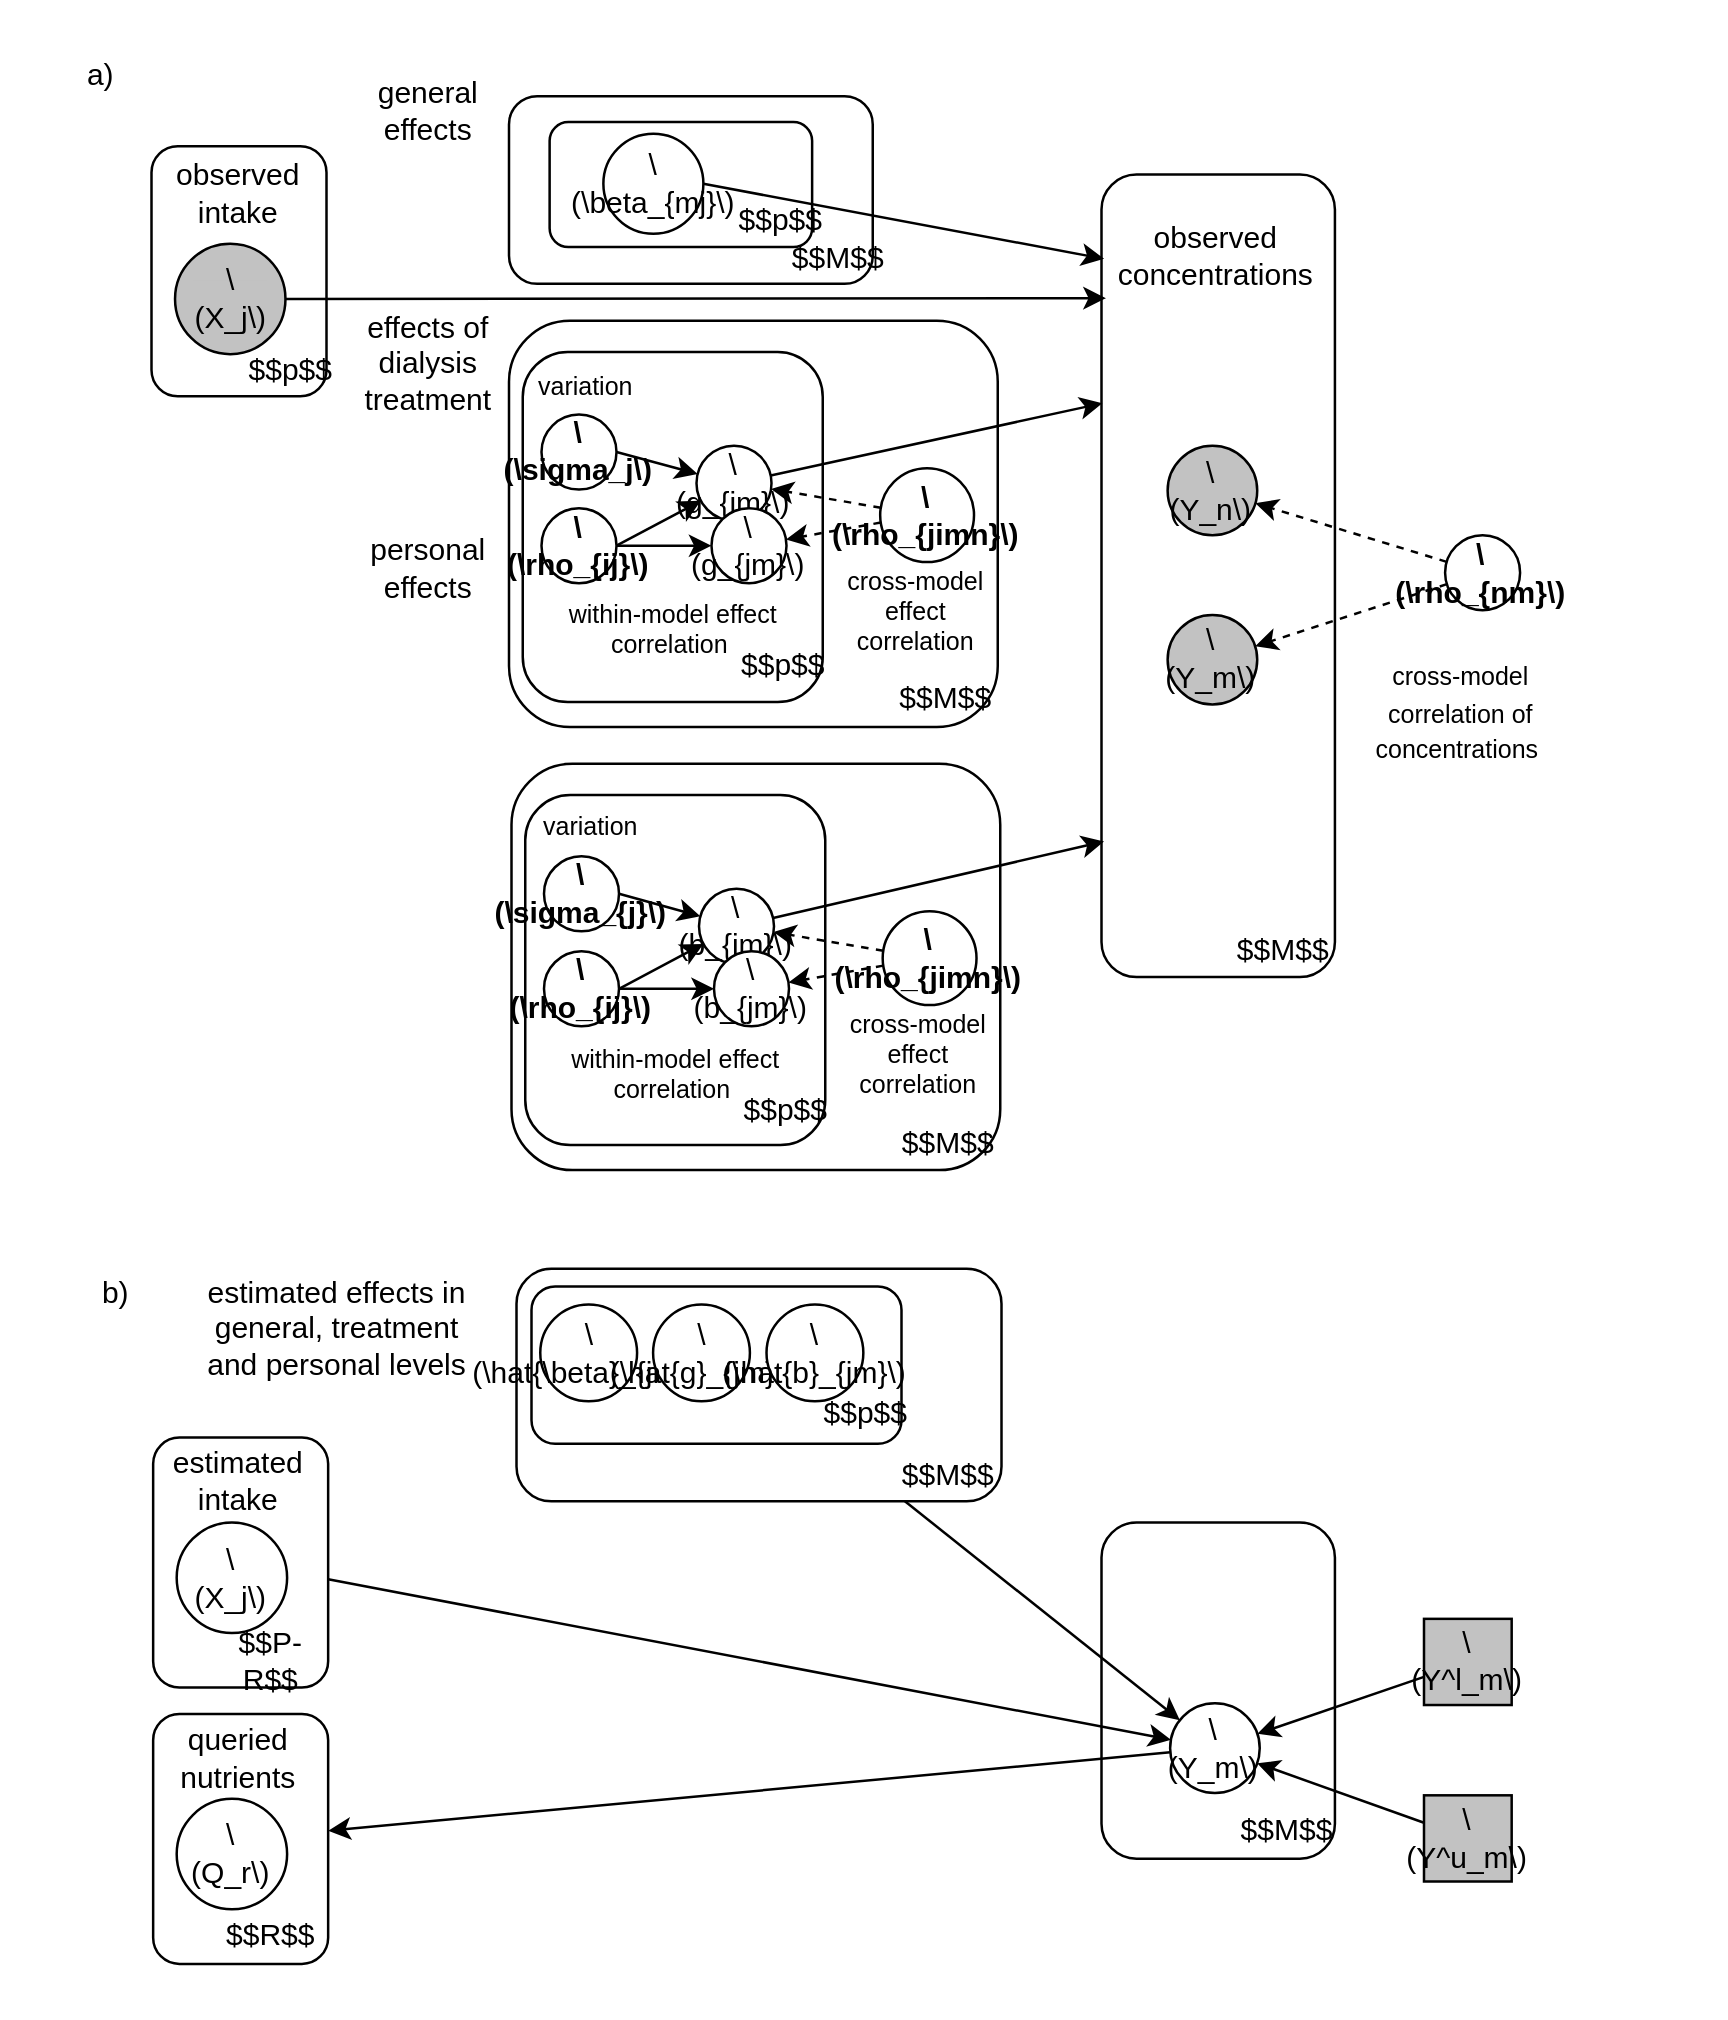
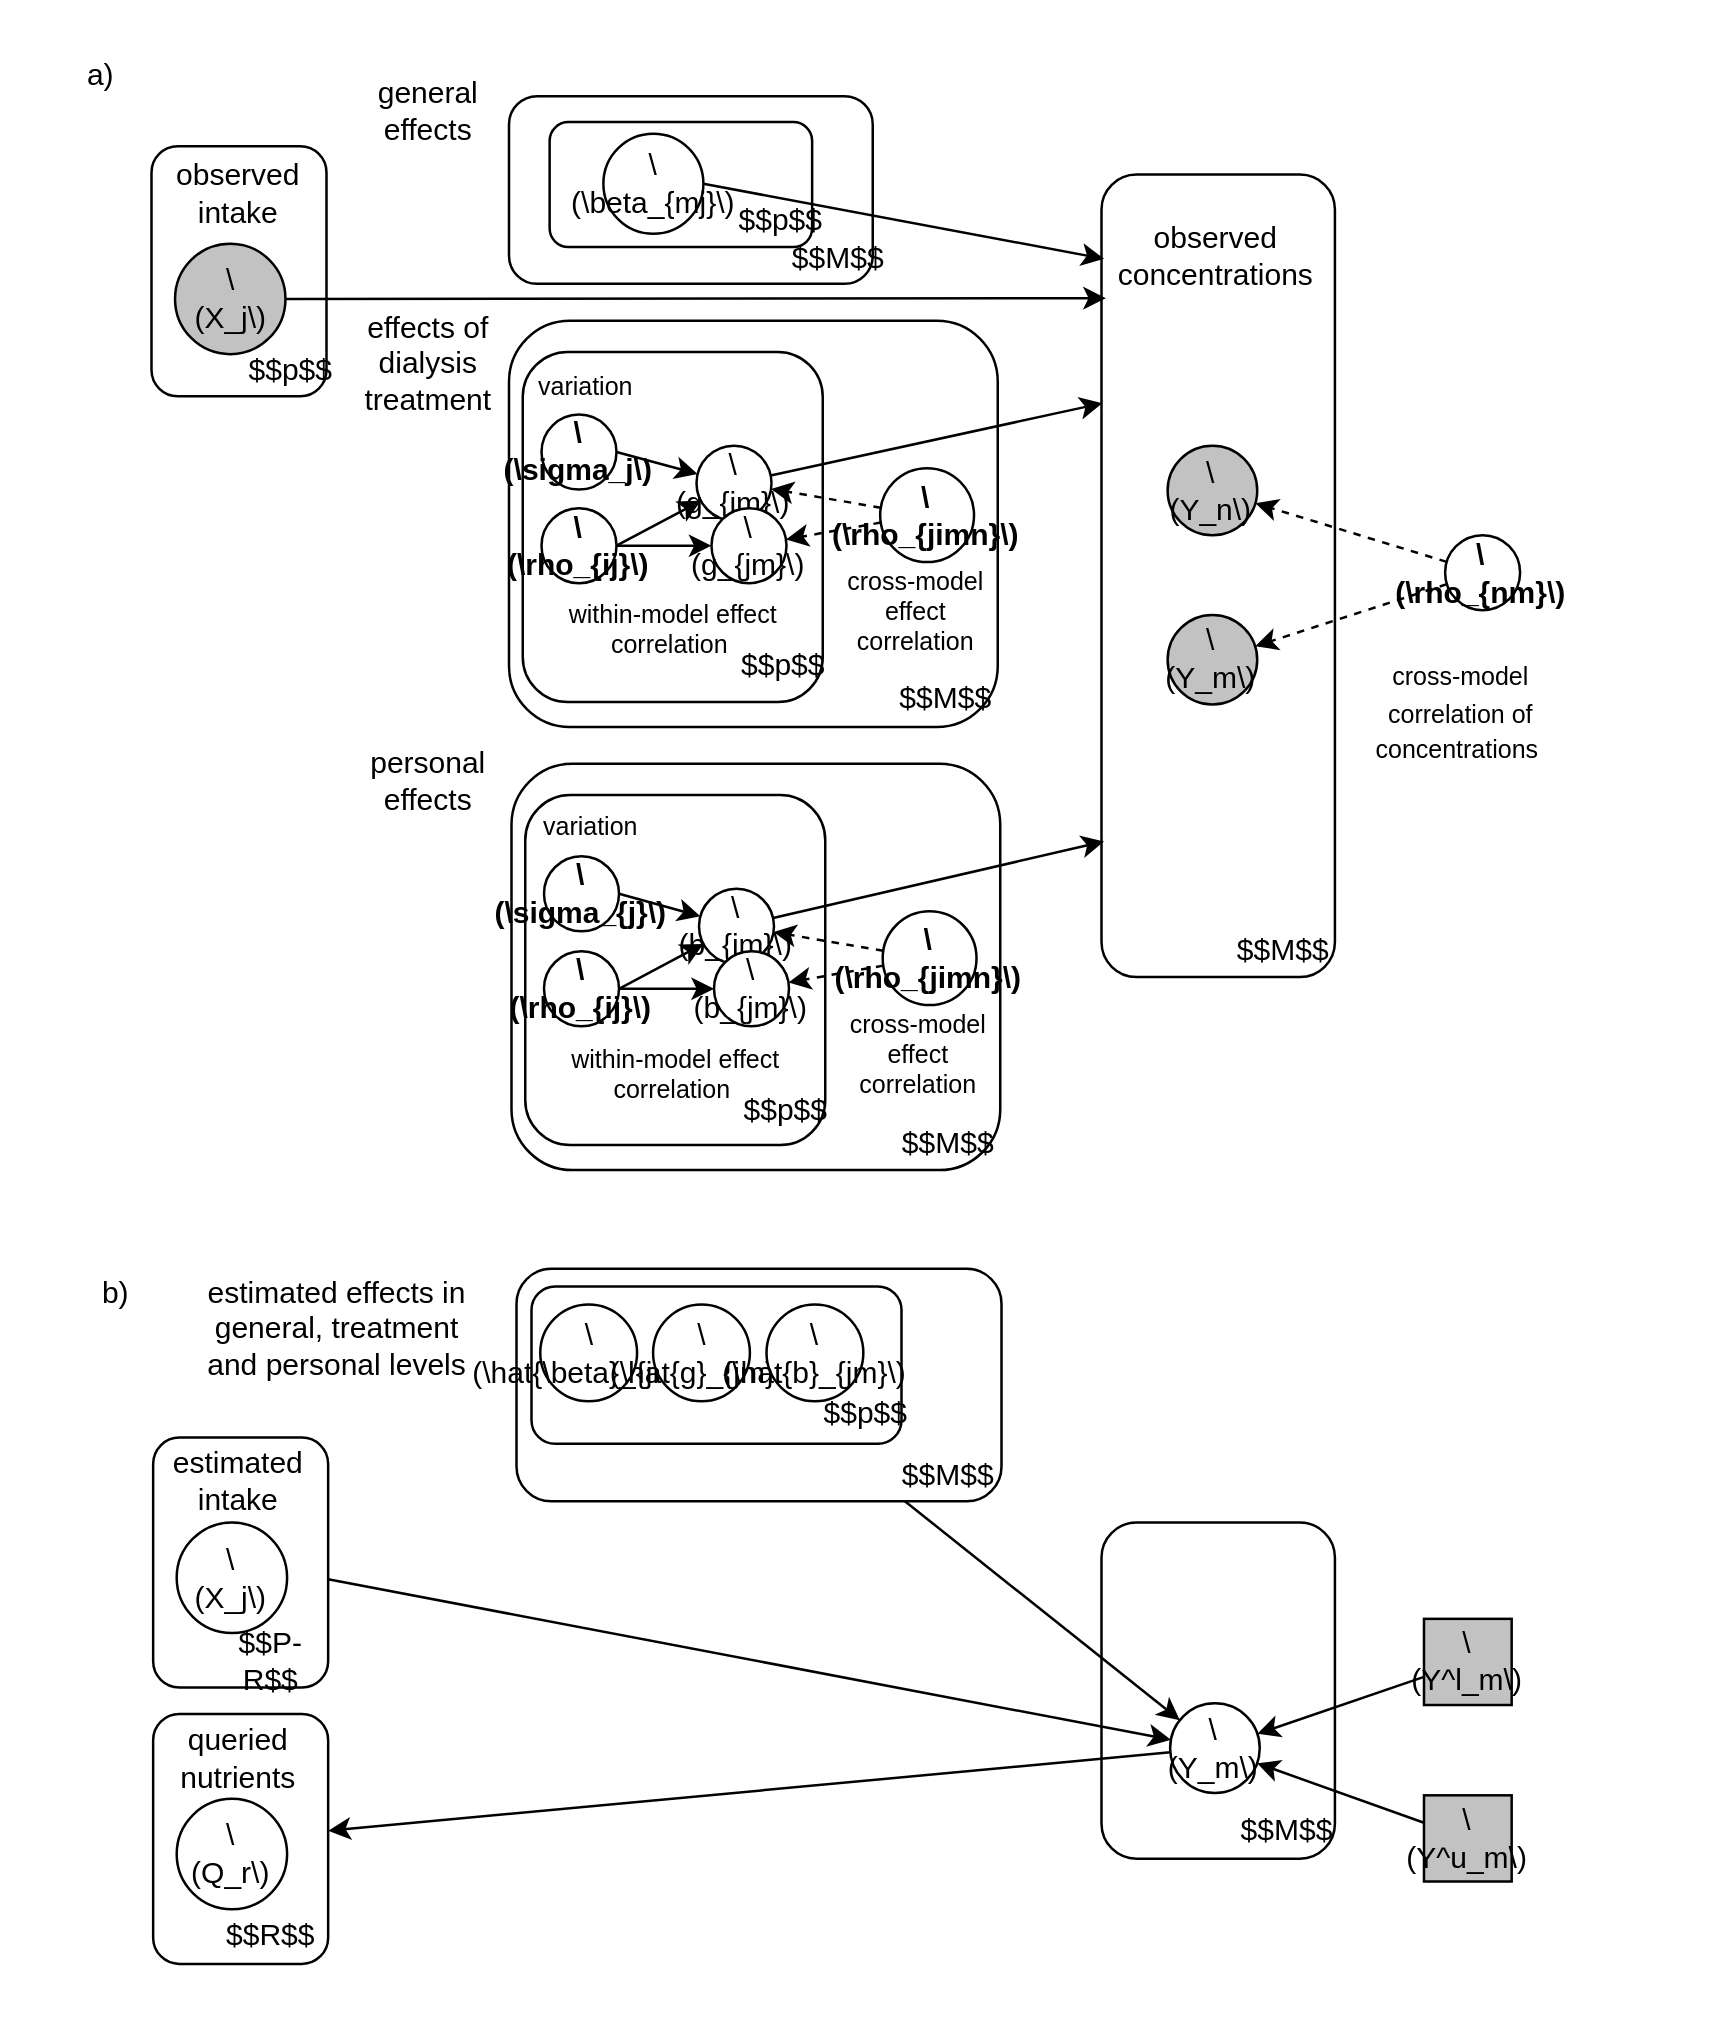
node "personal effects": moved (429, 568) -> (429, 780)
